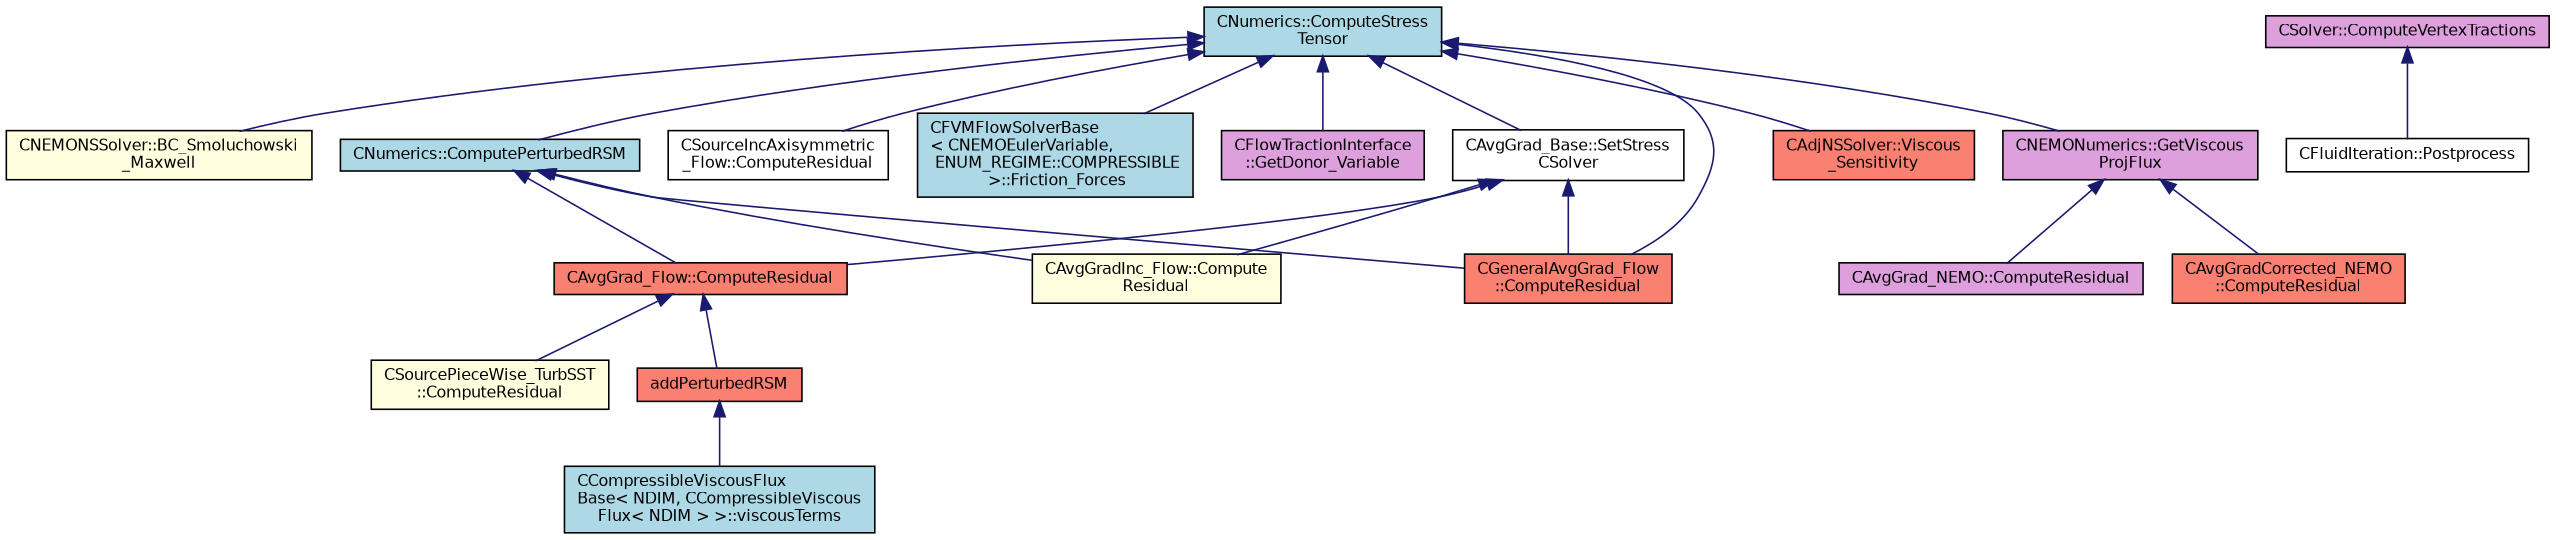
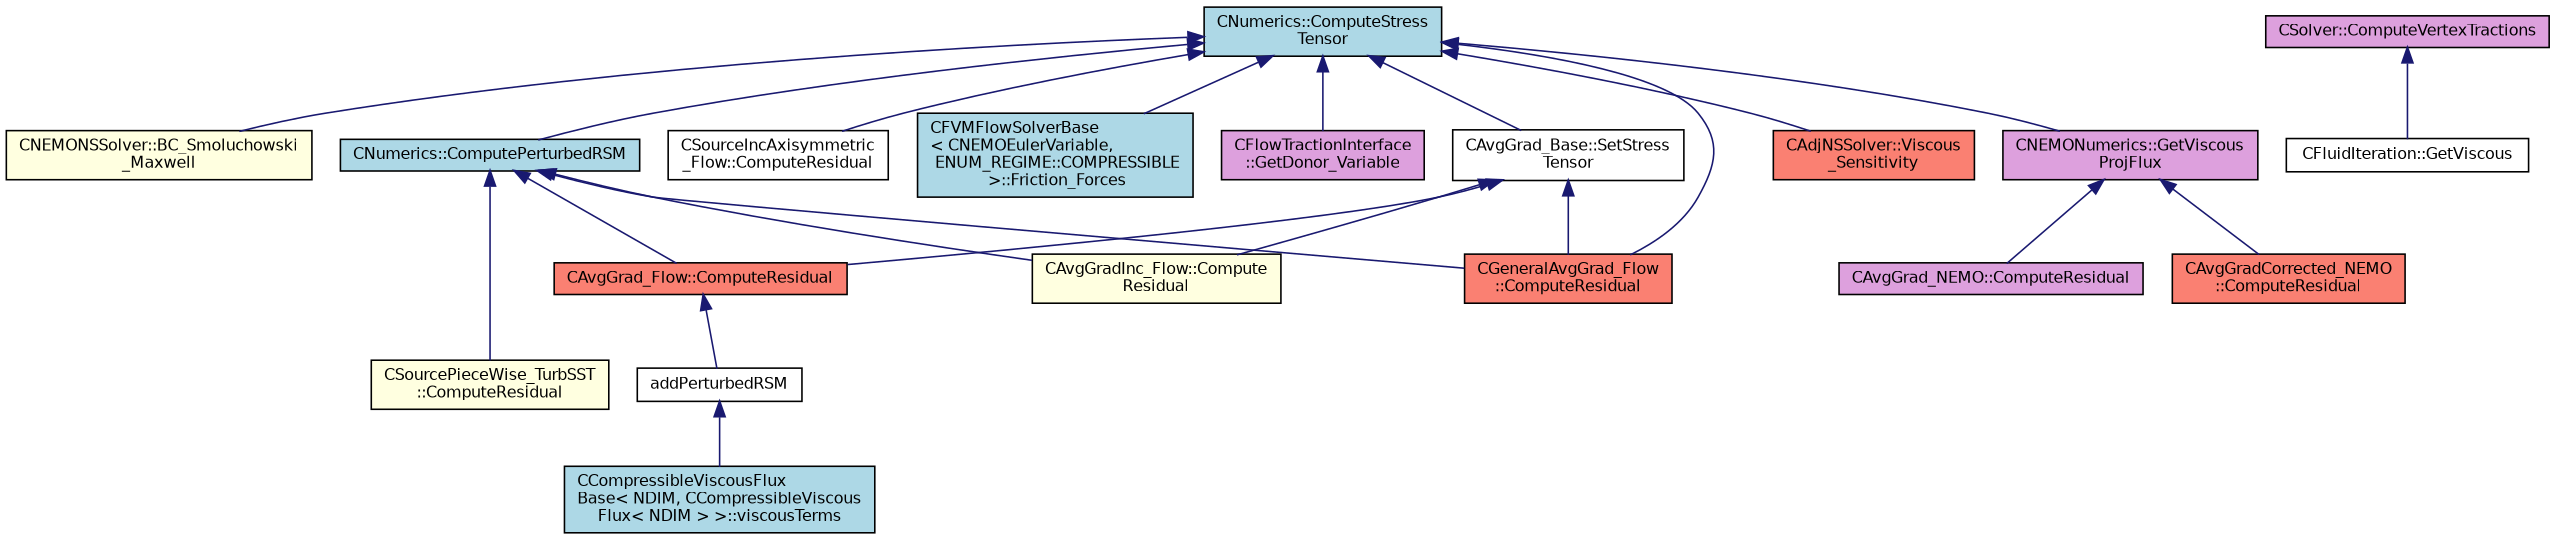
node "CAvgGrad_Base::SetStress CSolver": label "CAvgGrad_Base::SetStress CSolver" -> "CAvgGrad_Base::SetStress Tensor"
node "CFluidIteration::Postprocess": label "CFluidIteration::Postprocess" -> "CFluidIteration::GetViscous"
edge "CSourcePieceWise_TurbSST ::ComputeResidual" -> "CAvgGrad_Flow::ComputeResidual": now "CSourcePieceWise_TurbSST ::ComputeResidual" -> "CNumerics::ComputePerturbedRSM"
node "addPerturbedRSM": fillcolor salmon -> white
